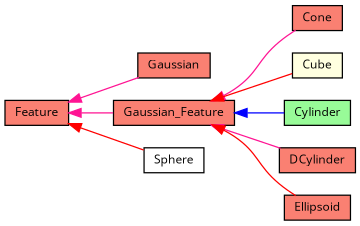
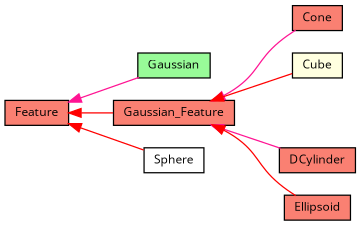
node "Gaussian": fillcolor salmon -> palegreen
edge "Gaussian_Feature" -> "Feature": color deeppink -> red
node "Cylinder": removed
